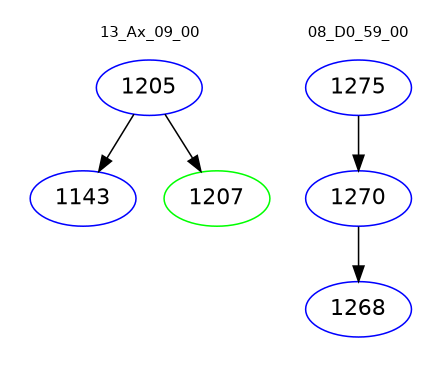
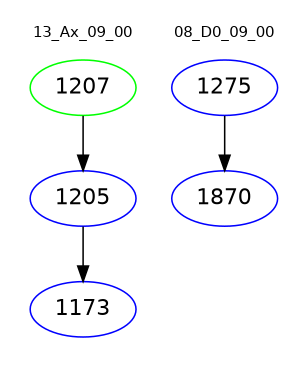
cluster "08_D0_59_00": label "08_D0_59_00" -> "08_D0_09_00"
edge "1205" -> "1207": reversed
node "1143": label "1143" -> "1173"
node "1270": label "1270" -> "1870"
node "1268": removed
